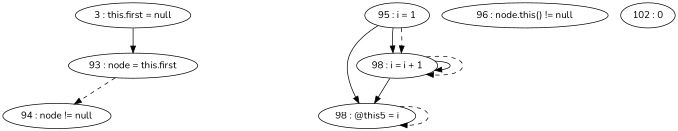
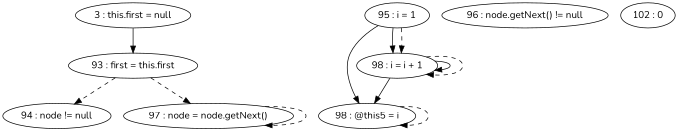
node "96 : node.this() != null": label "96 : node.this() != null" -> "96 : node.getNext() != null"
node "93 : node = this.first": label "93 : node = this.first" -> "93 : first = this.first"
node "97 : node = node.getNext()": added
